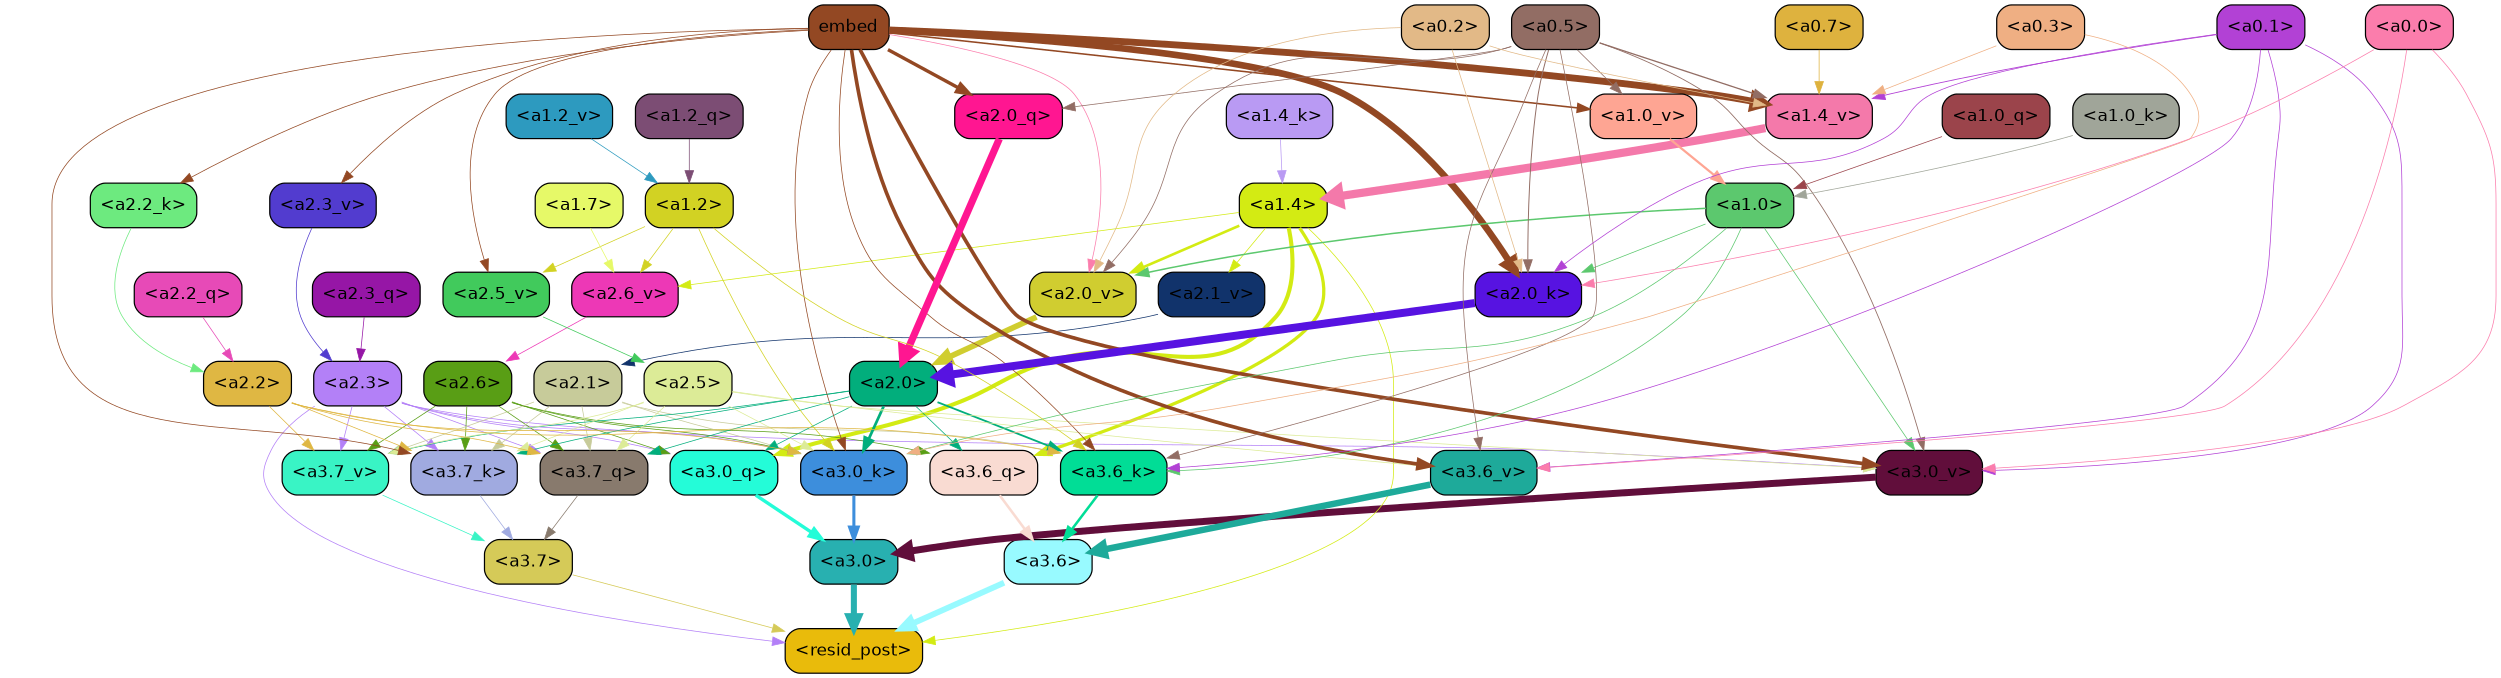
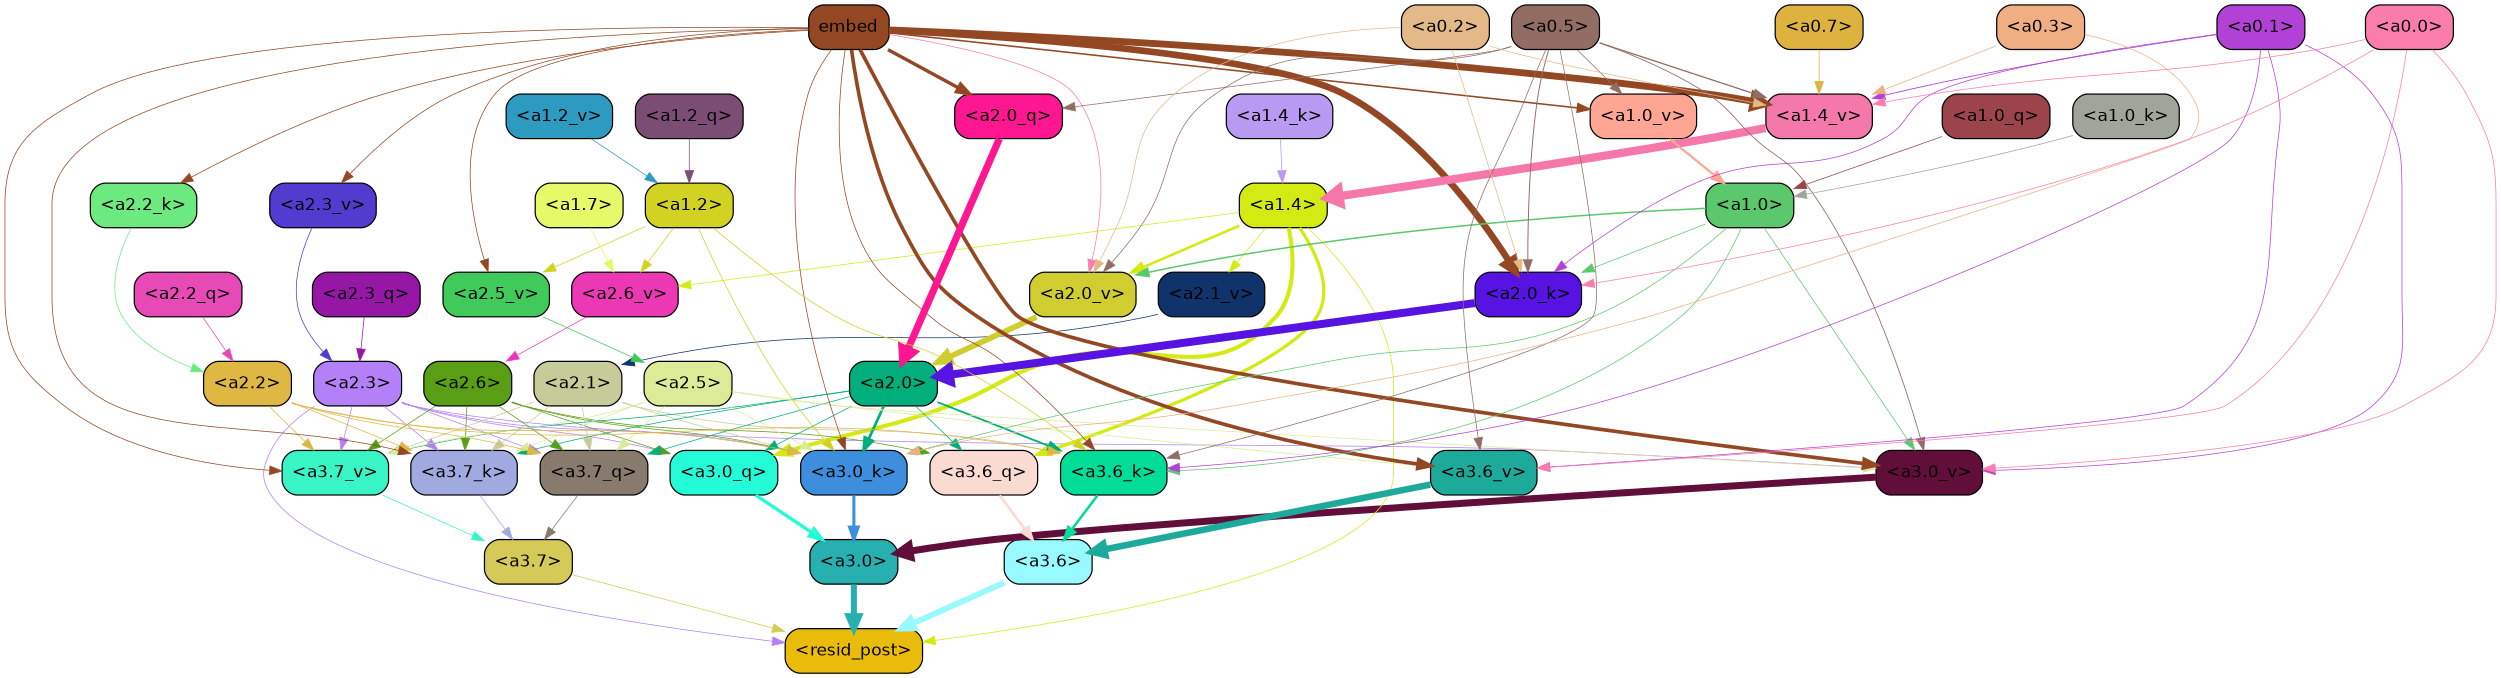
edge "embed" -> "<a3.7_v>": added
edge "<a0.0>" -> "<a1.4_v>": added
